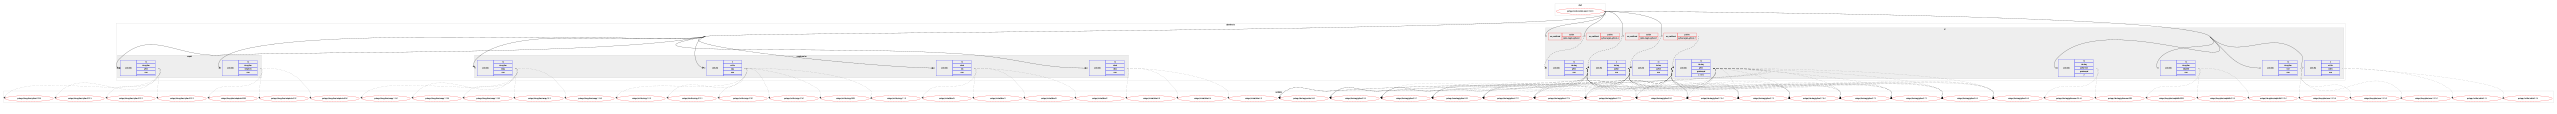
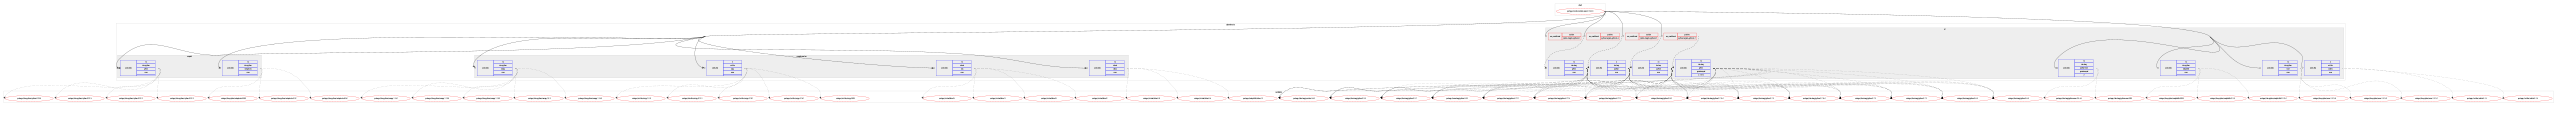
node "portage://sci-libs/scipy-1.1.0": removed
node "portage://virtual/cblas-1.0": label "portage://virtual/cblas-1.0" -> "portage://matplotlib/cblas-1.0"
